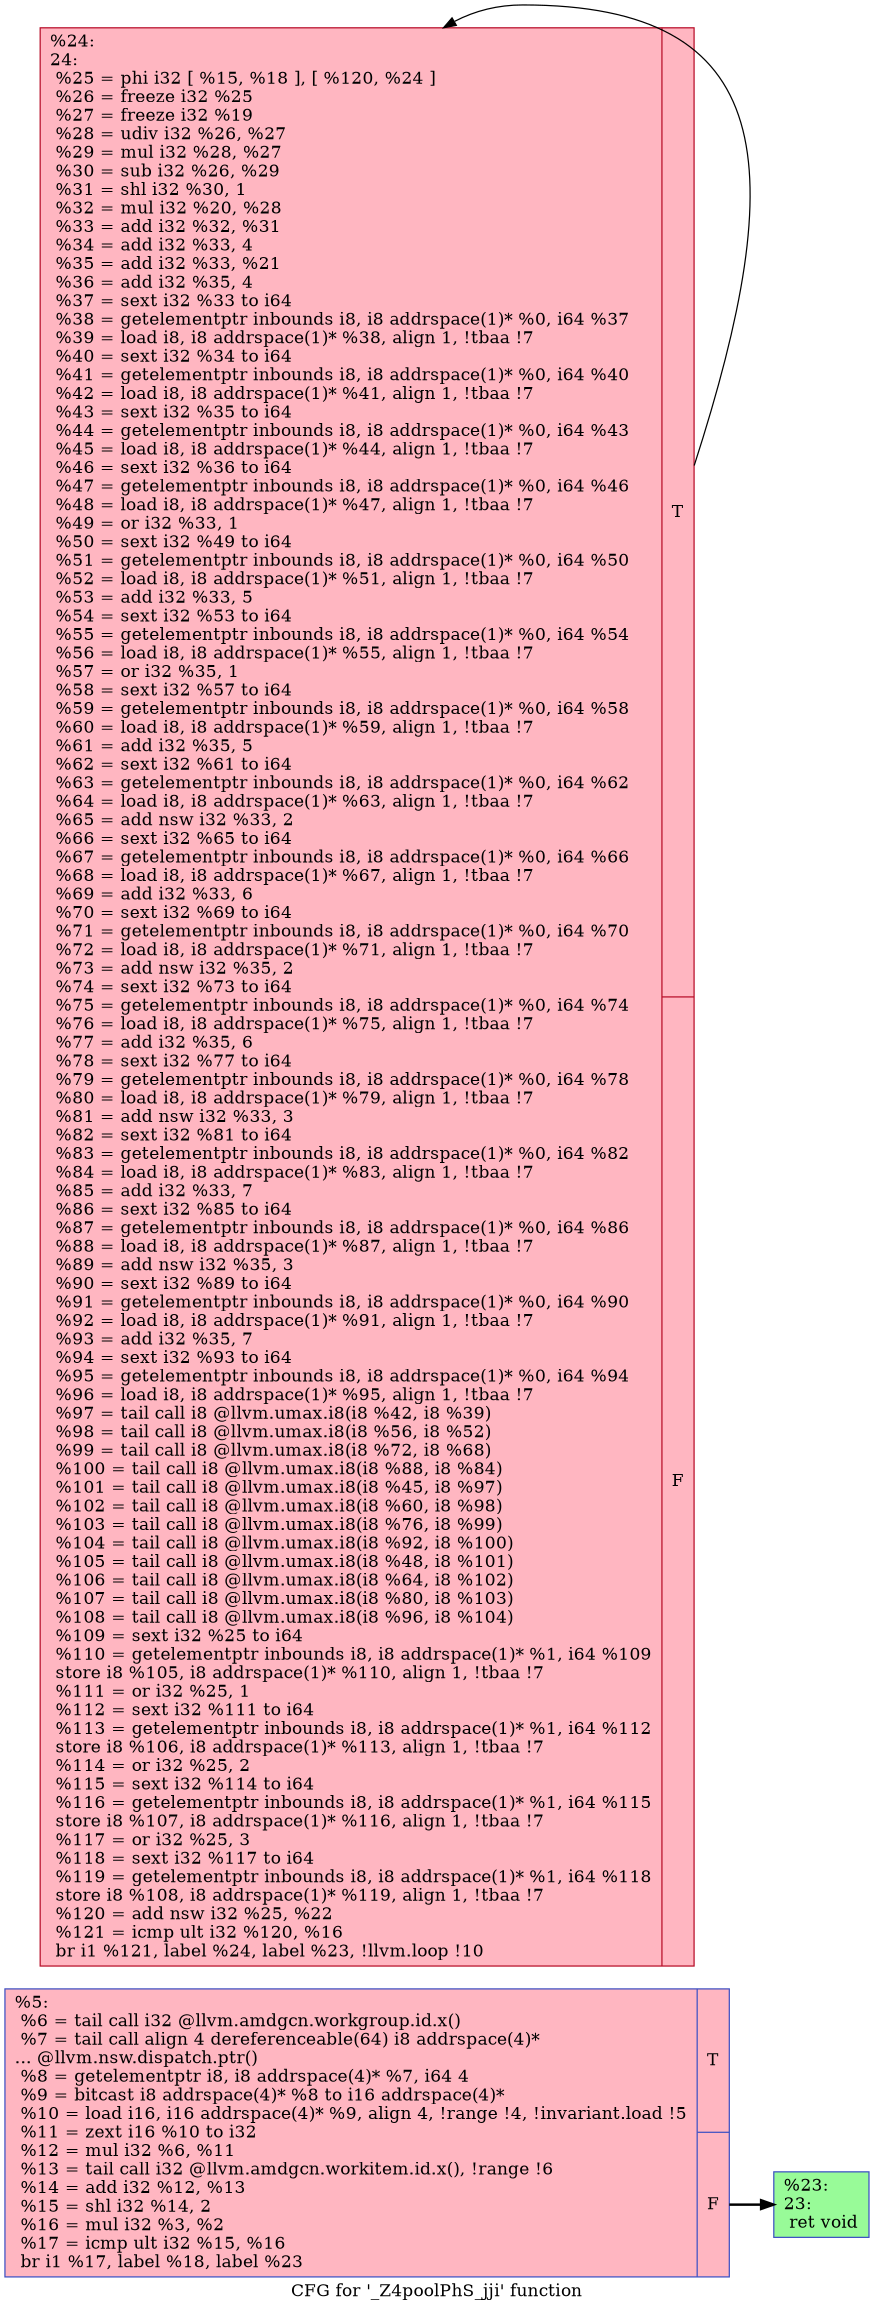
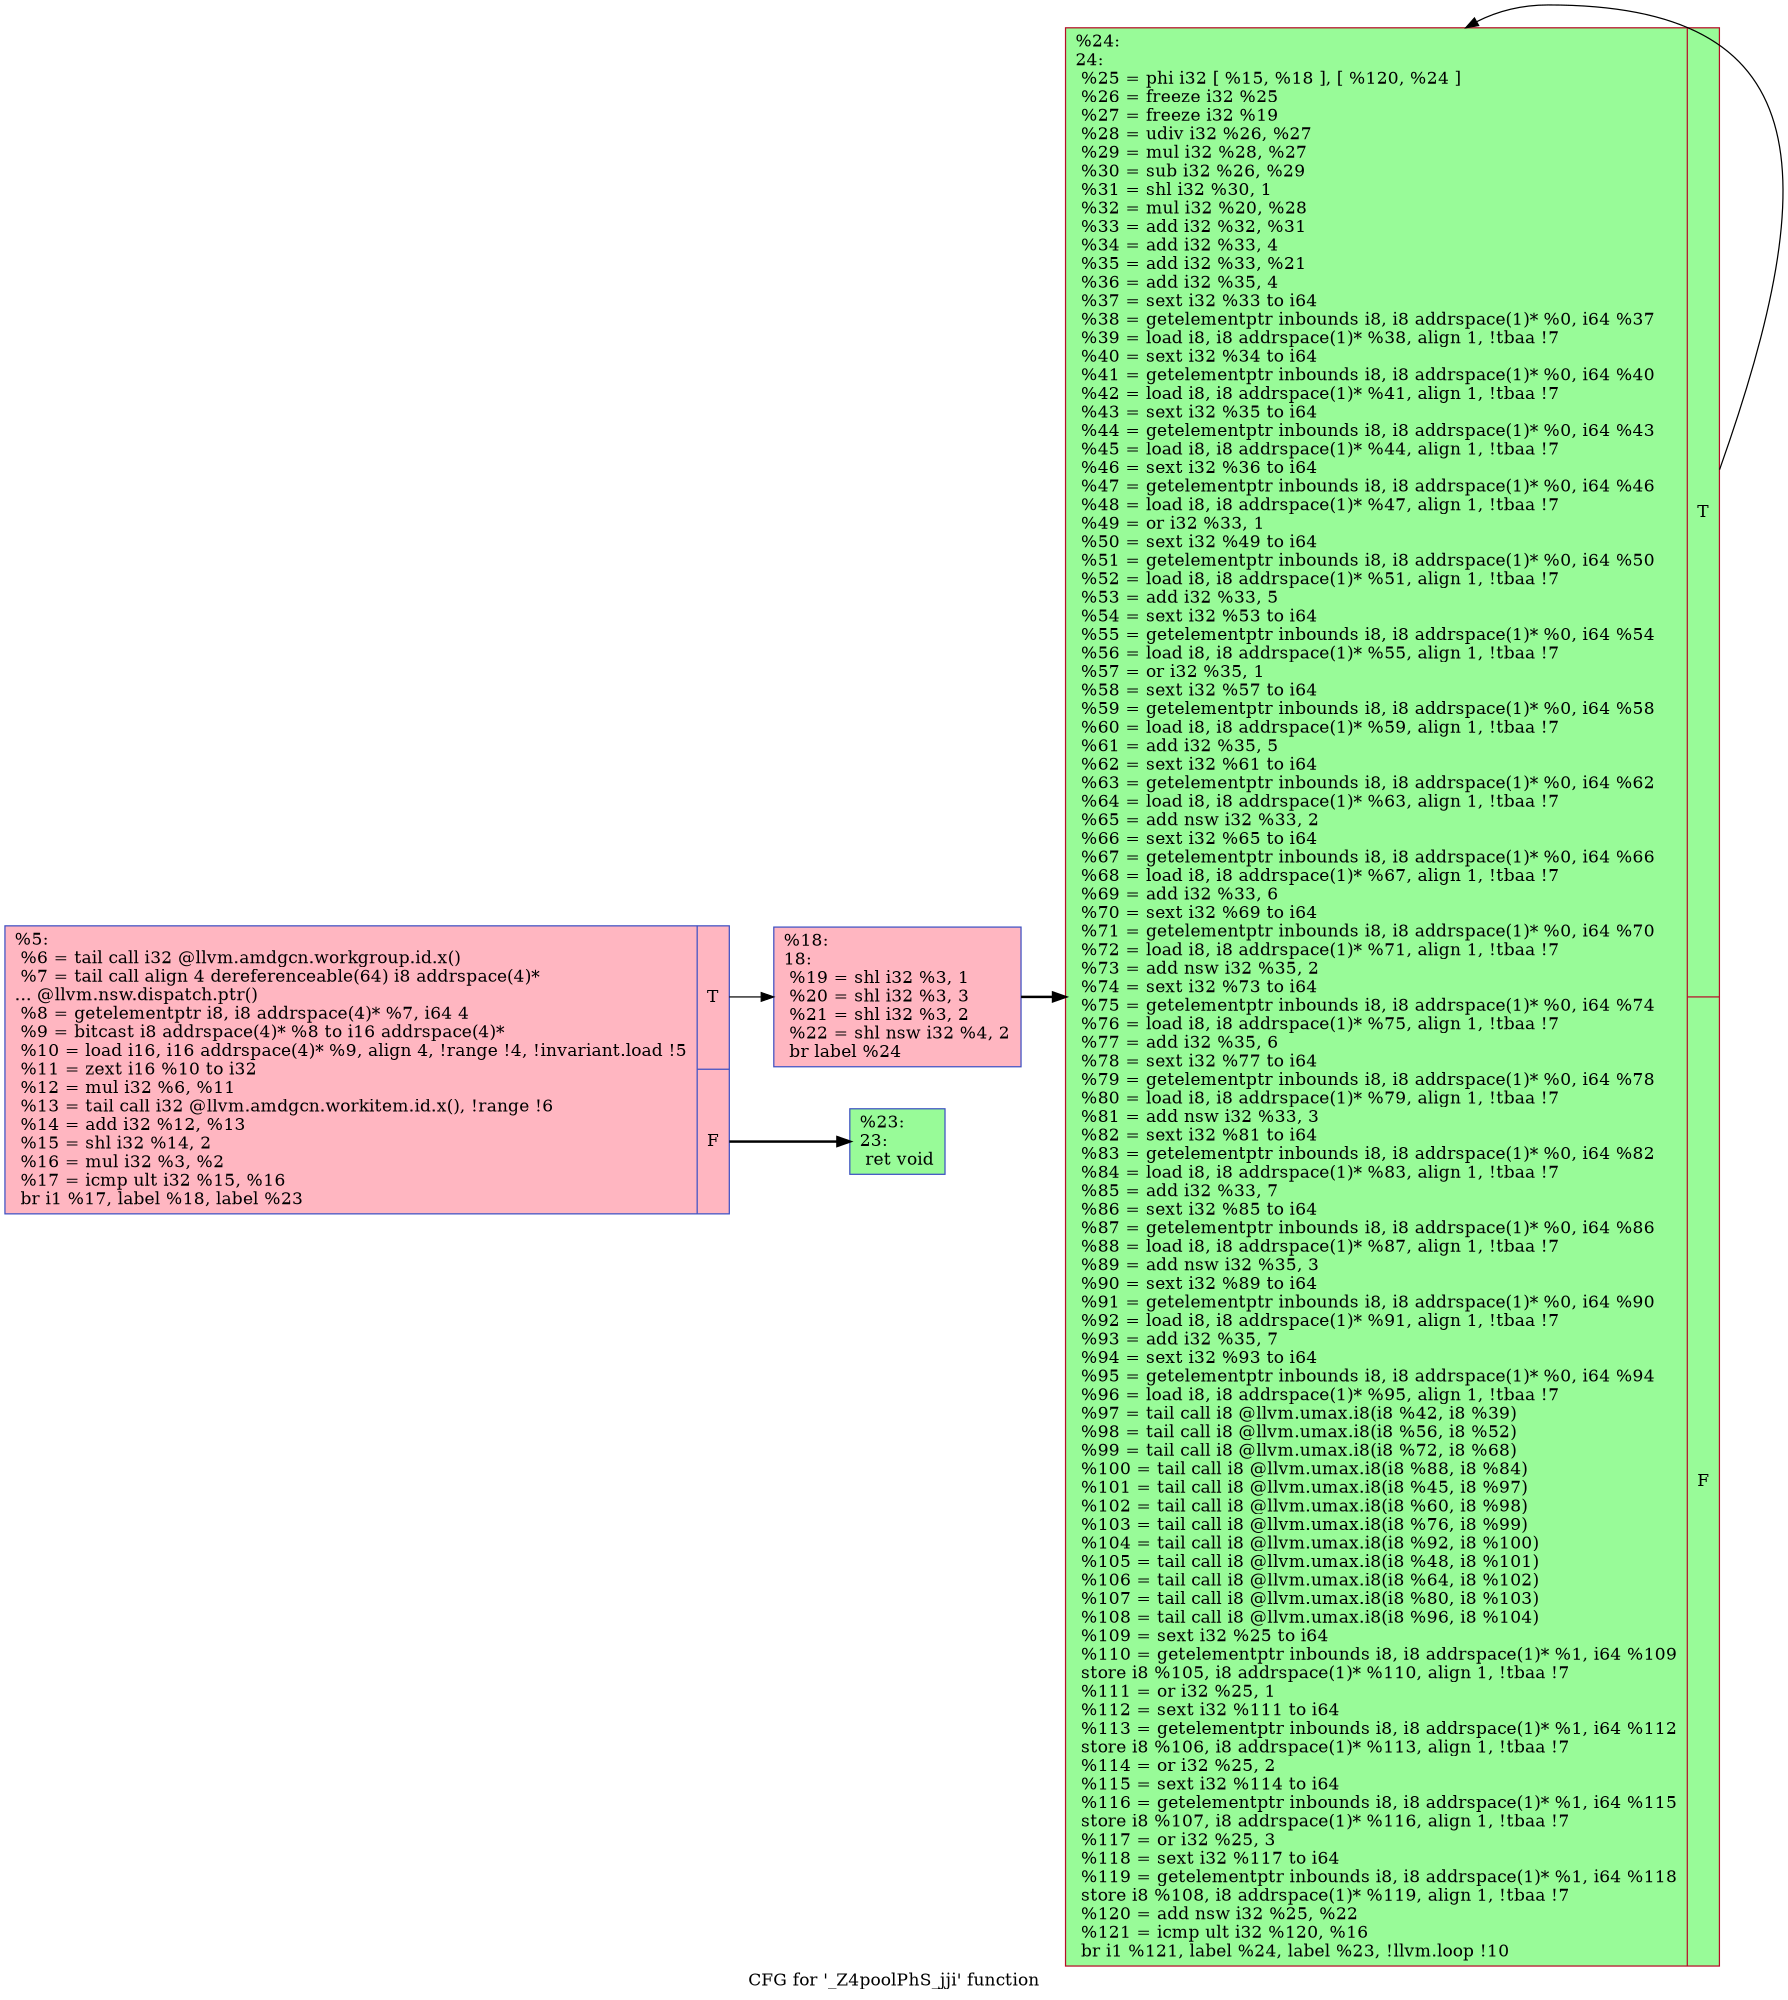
node "%24:": fillcolor lightpink -> palegreen
node "%18:": added
